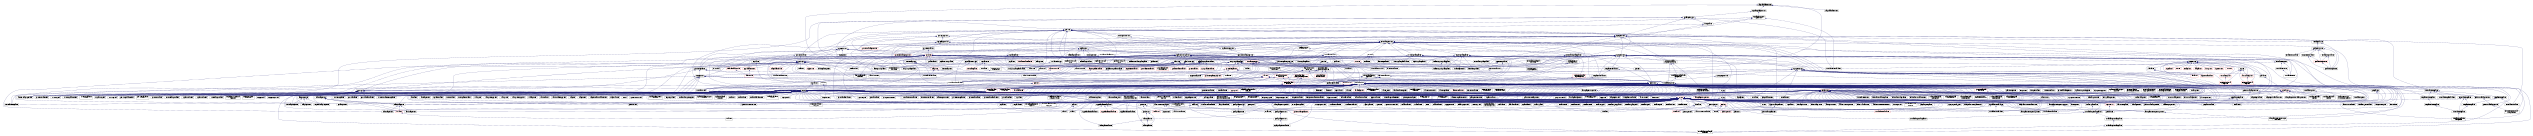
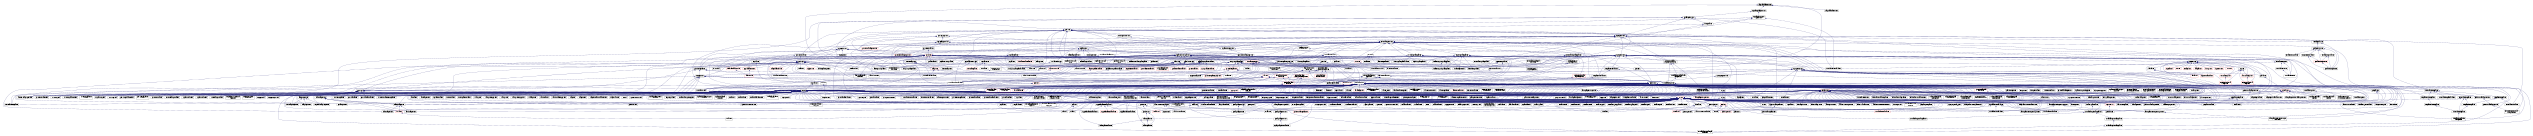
node "fail_compile_const _array_argument.cpp": added
